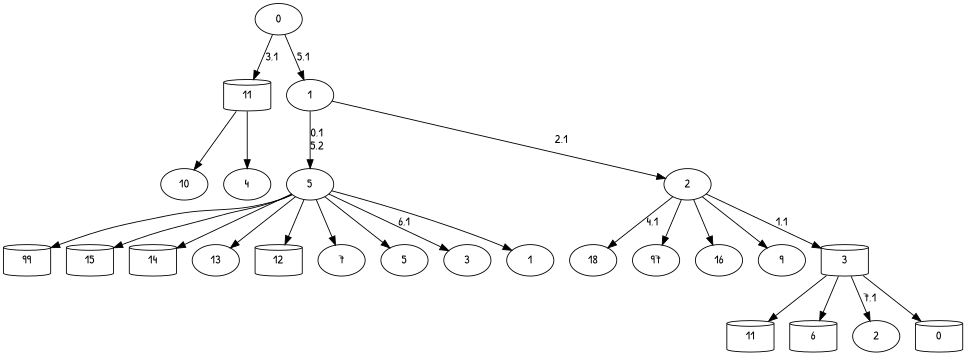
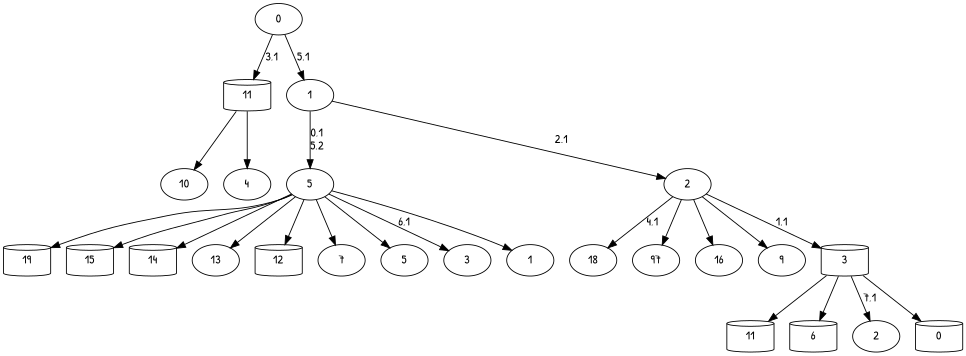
node "99": label "99" -> "19"
